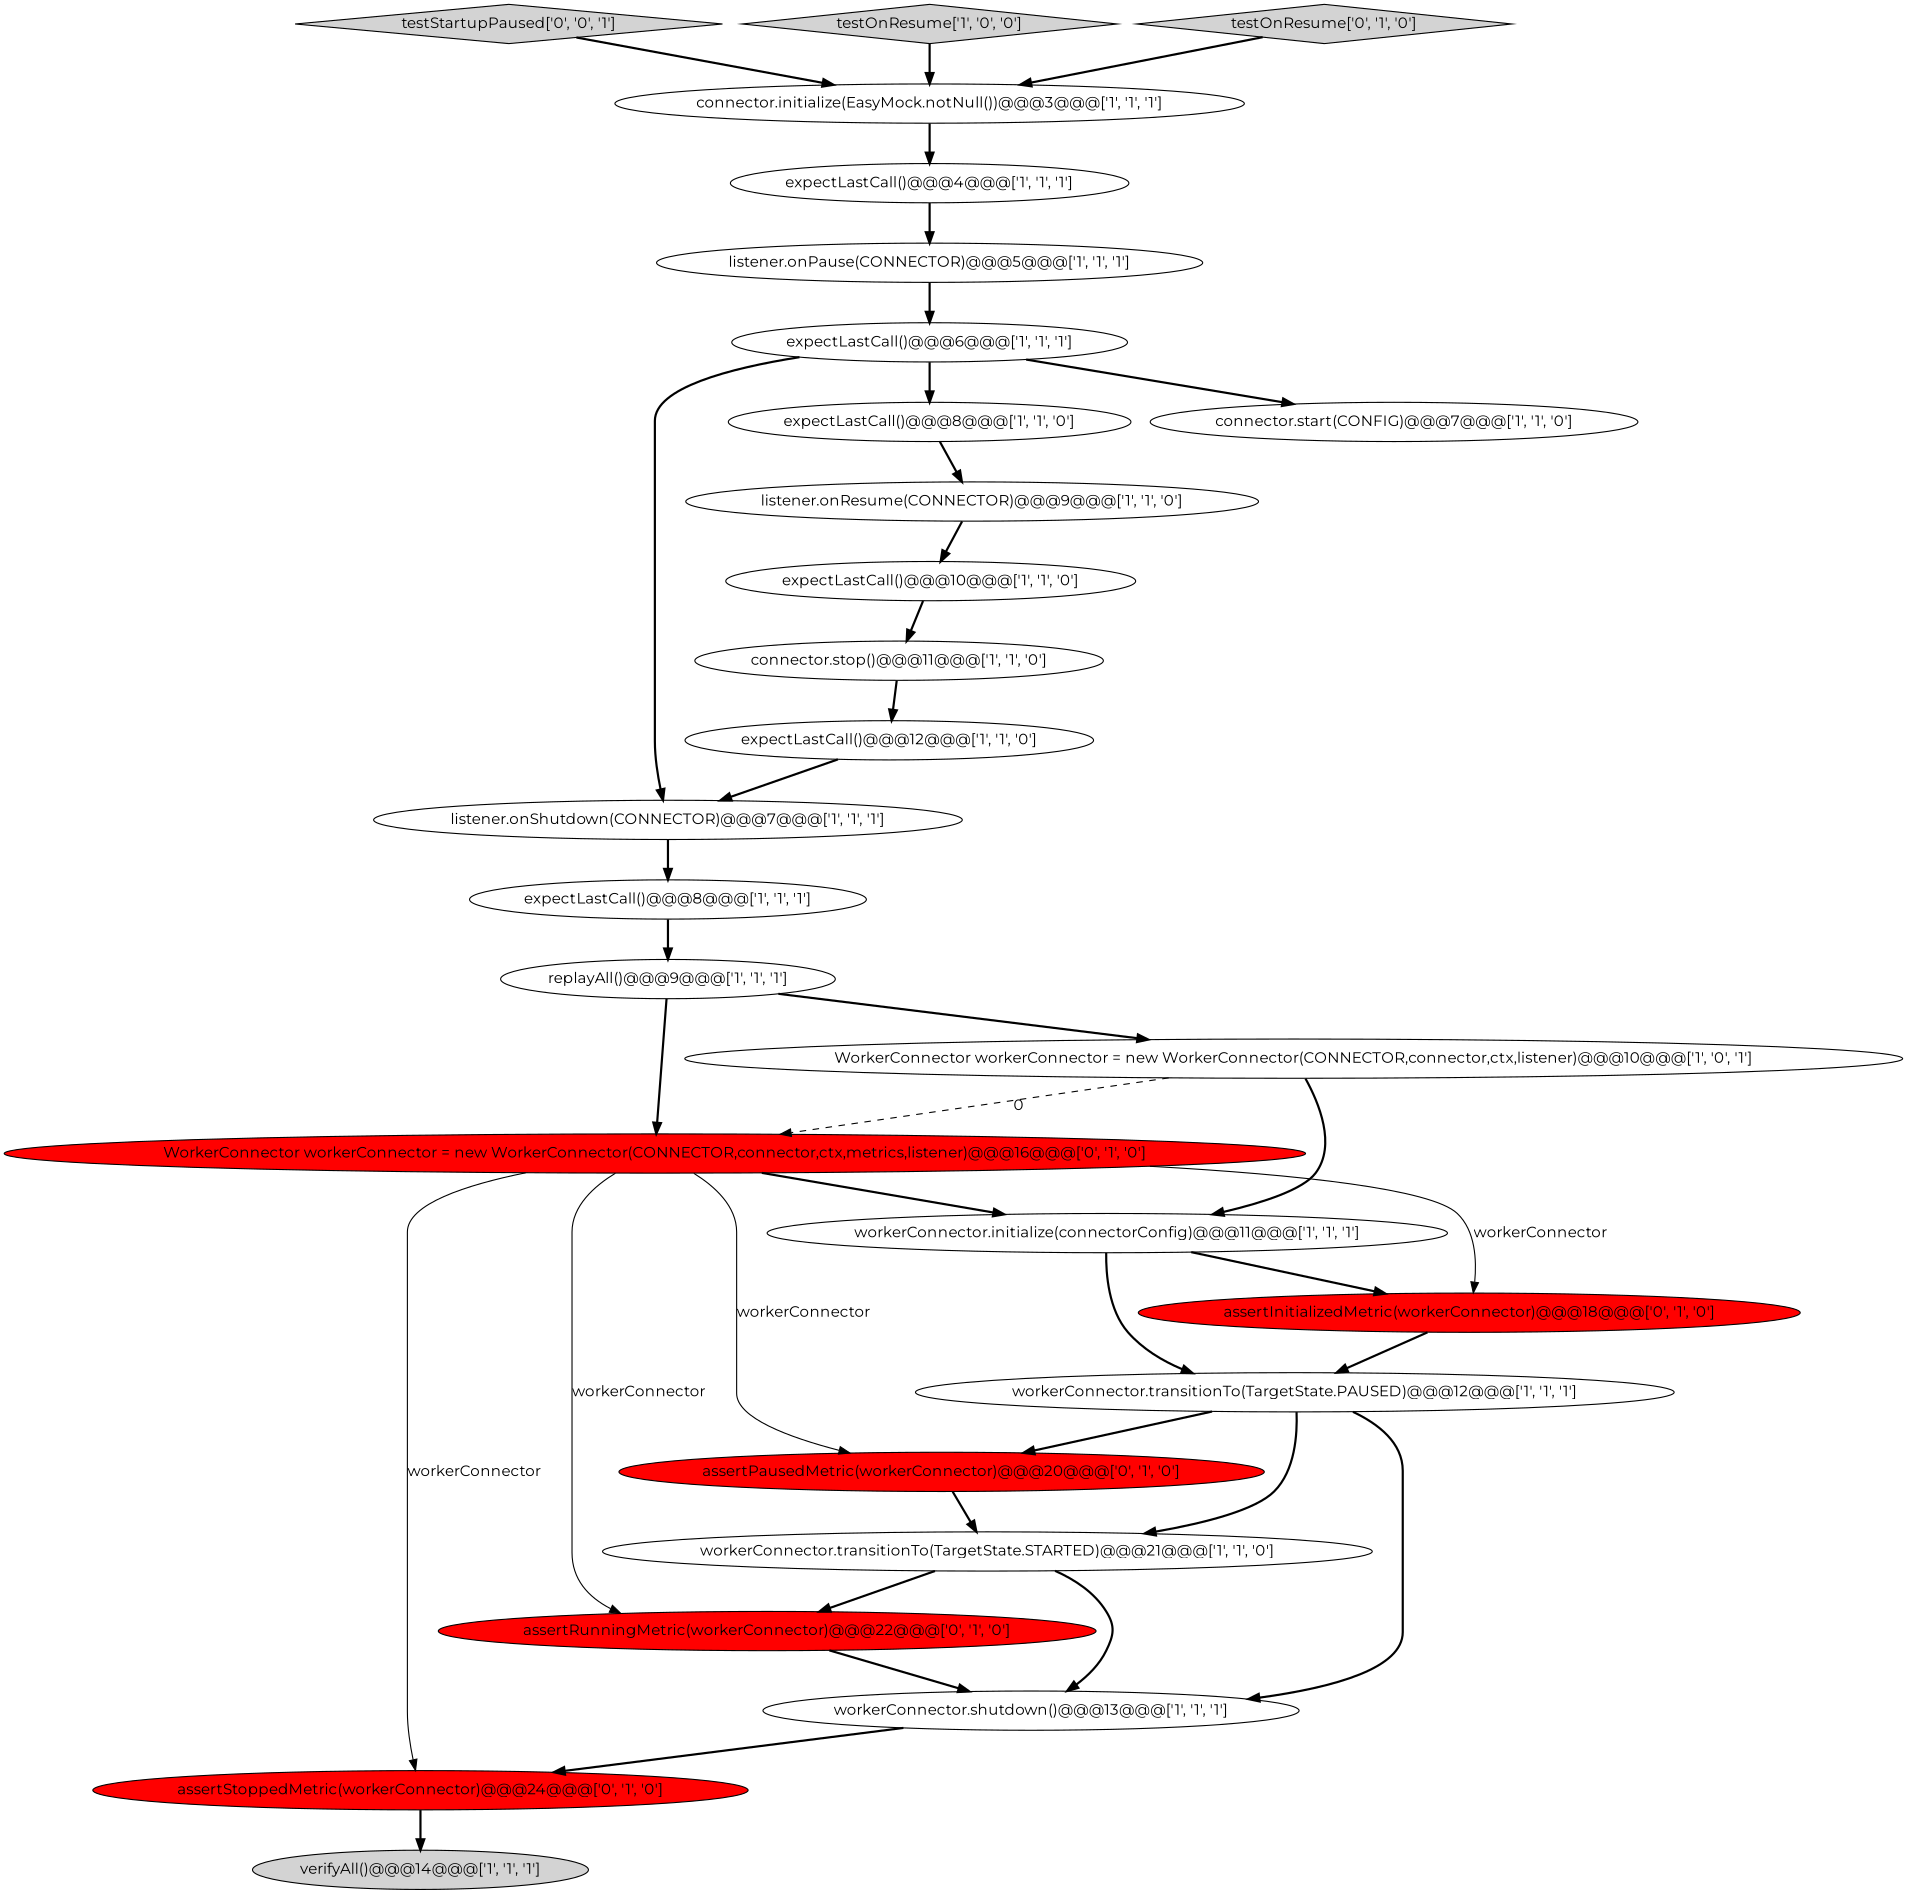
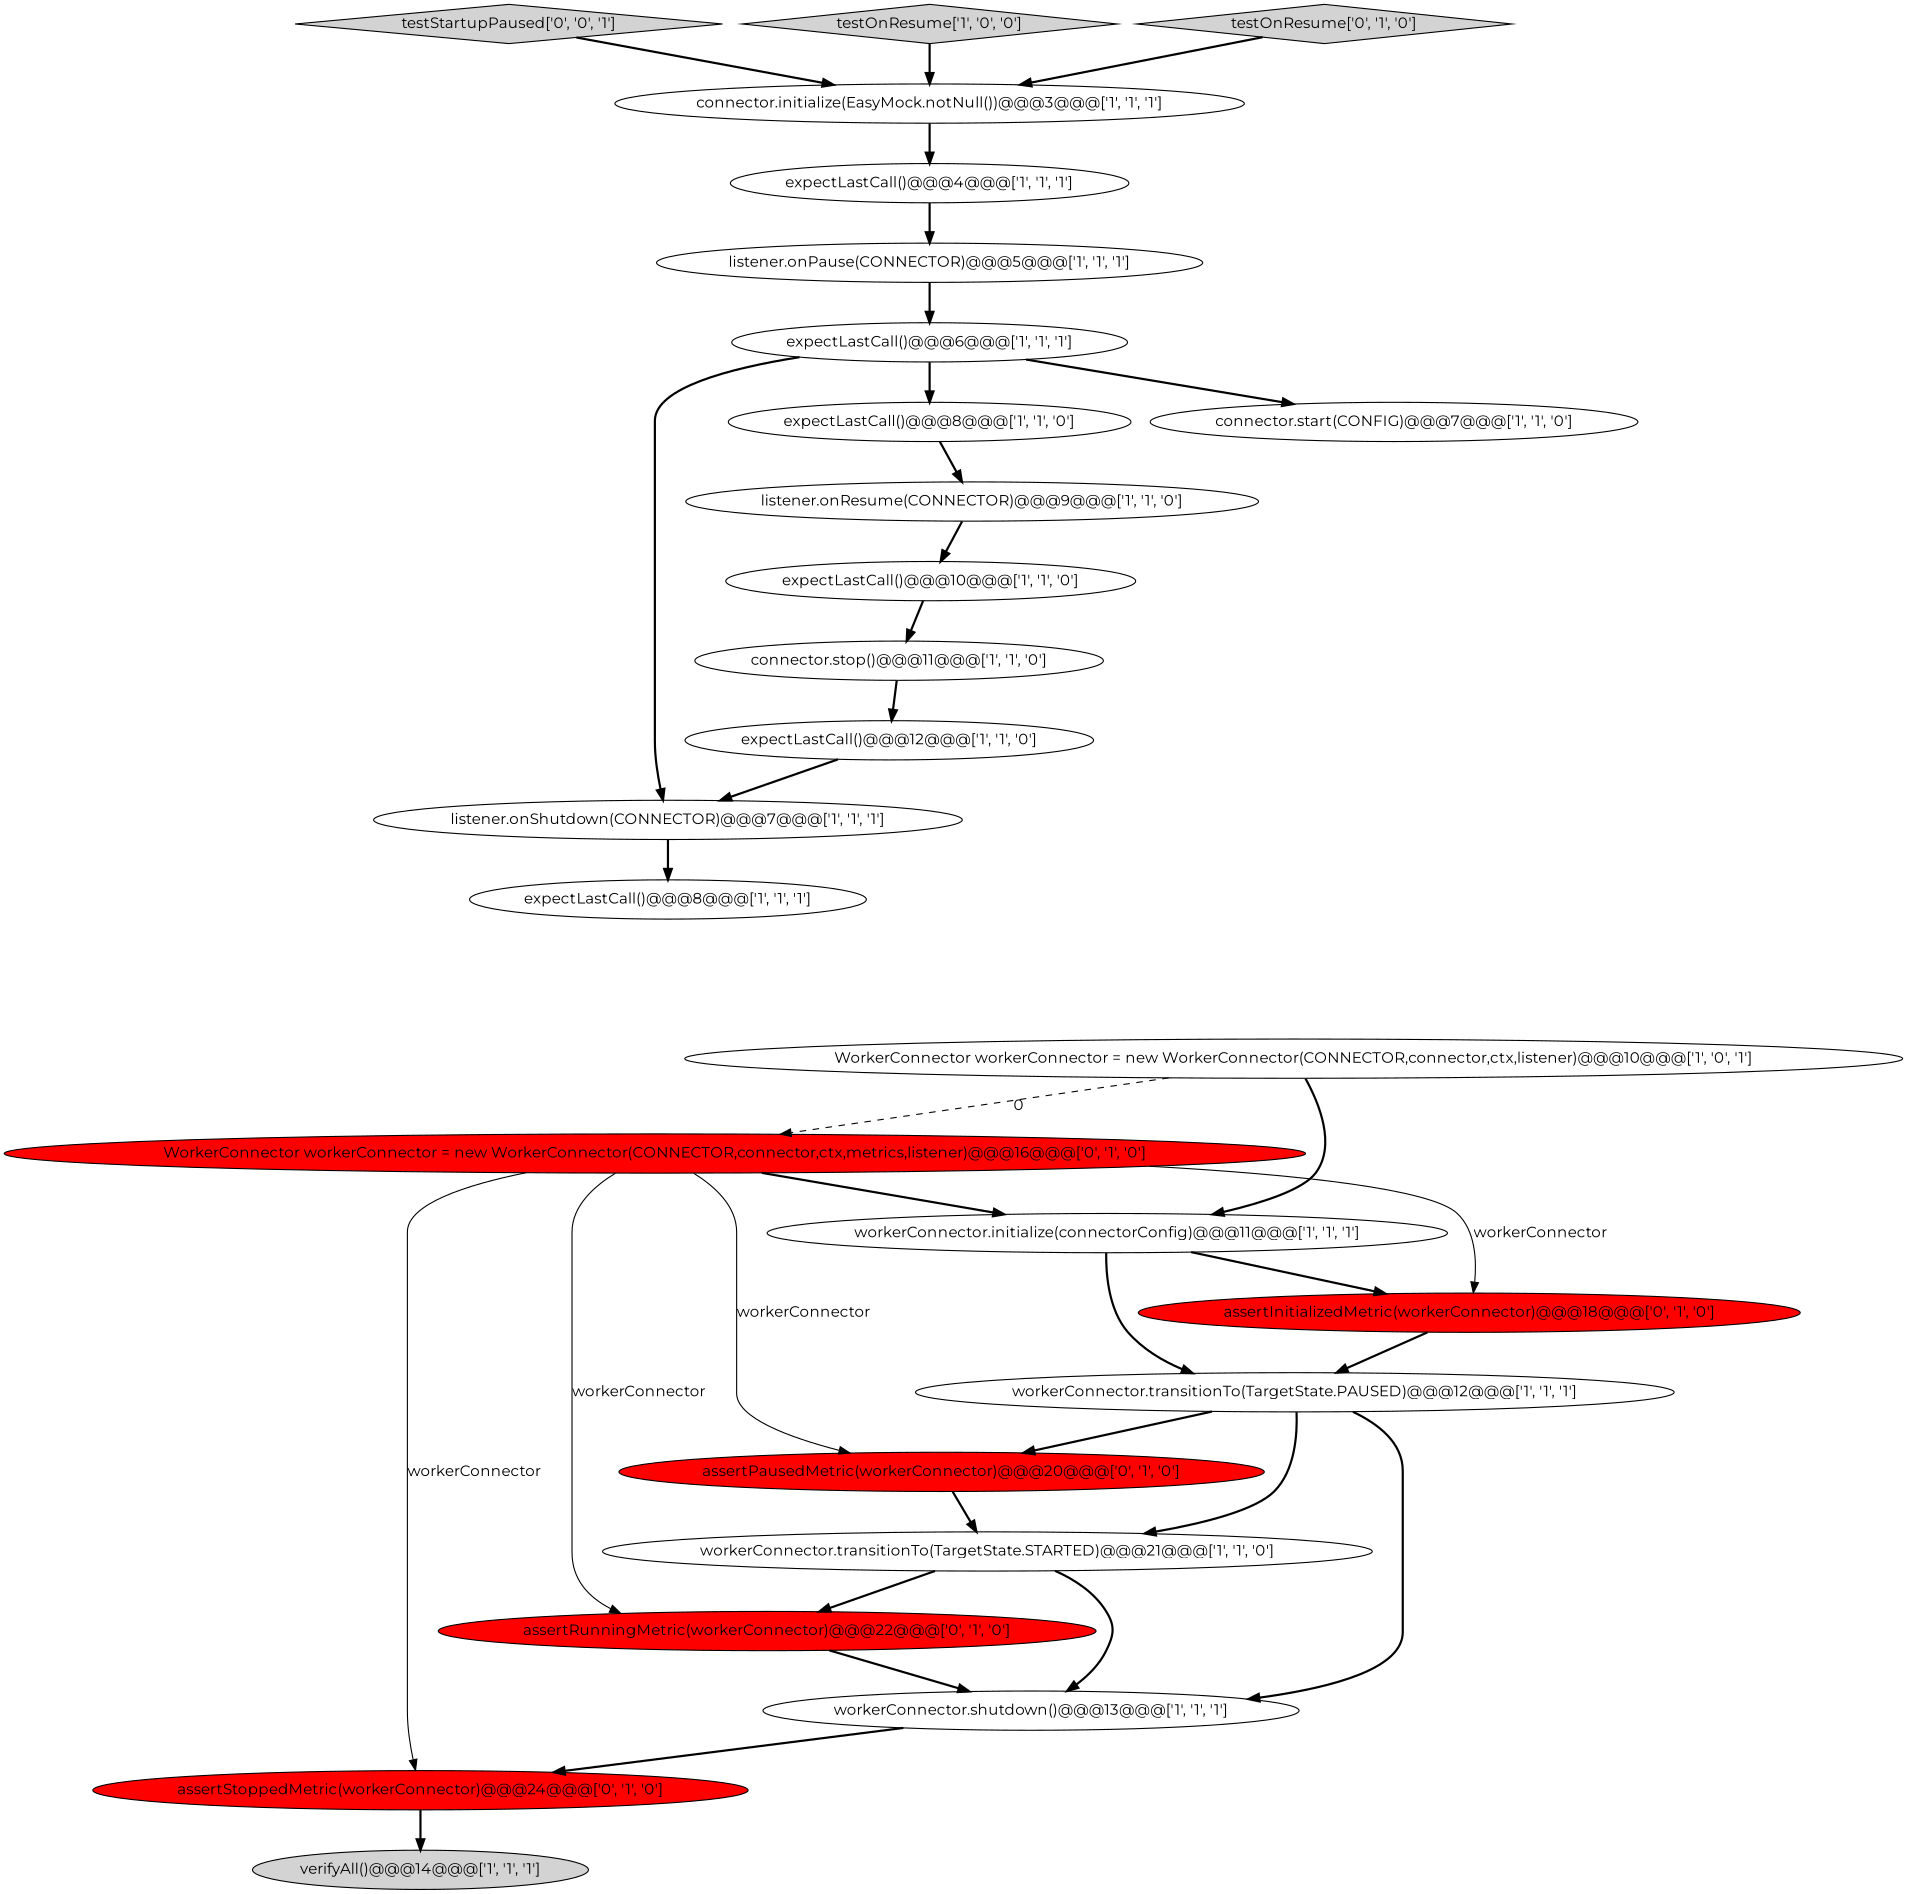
node "replayAll()@@@9@@@['1', '1', '1']": removed
